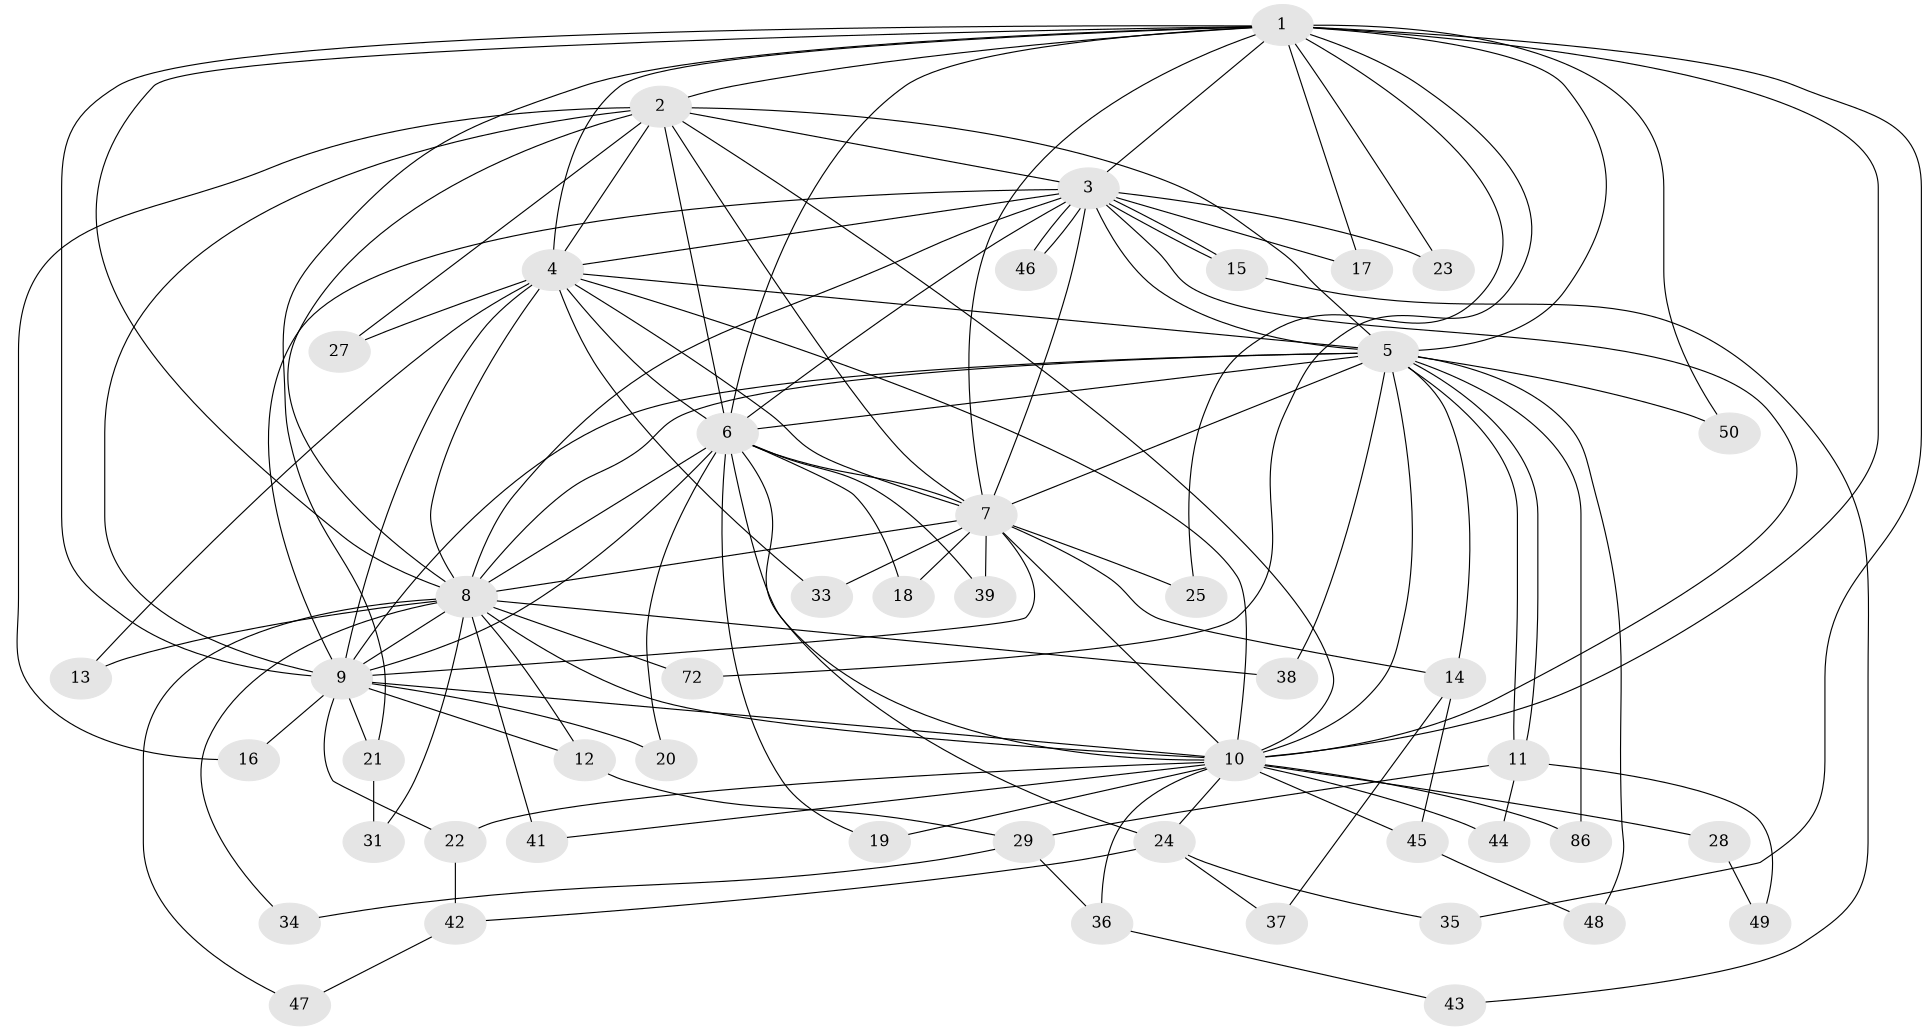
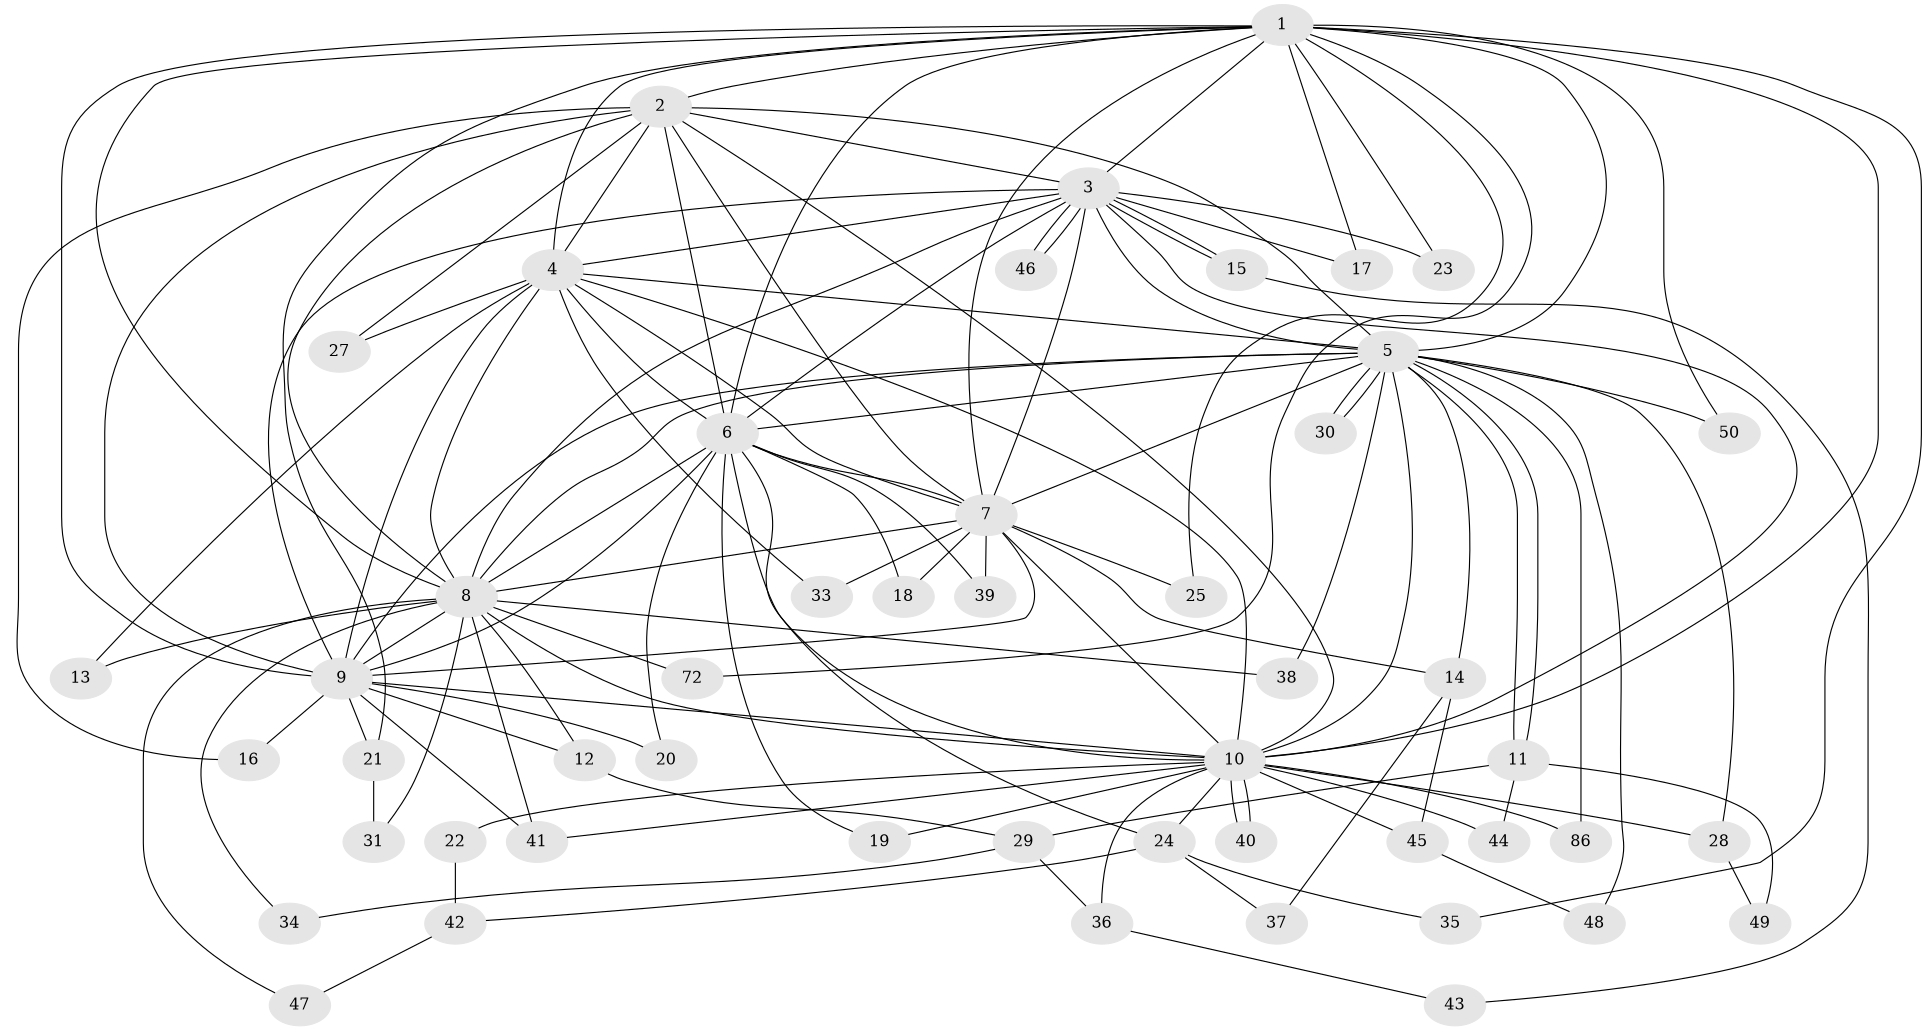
node "30": added
edge "5" -- "28": added
edge "9" -- "22": now "9" -- "41"
node "40": added
